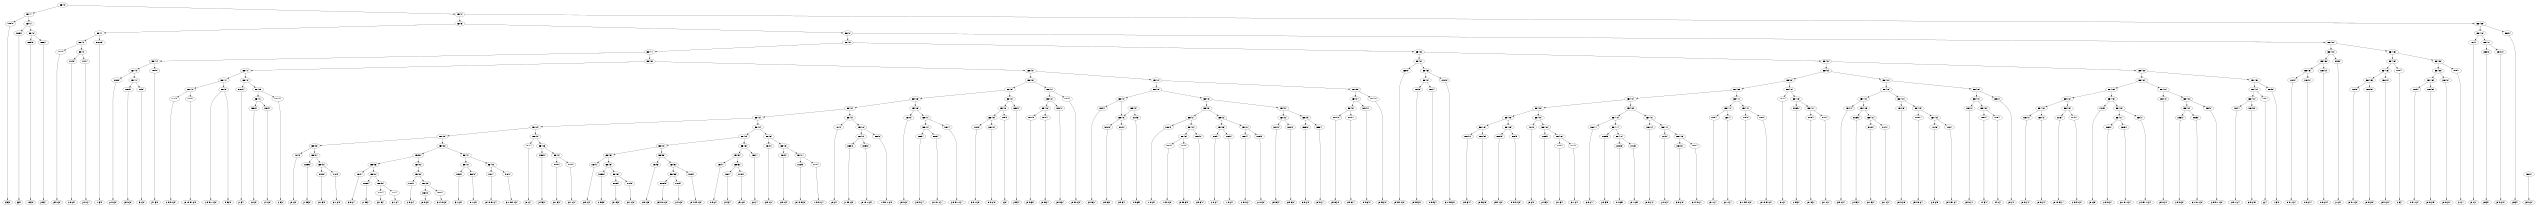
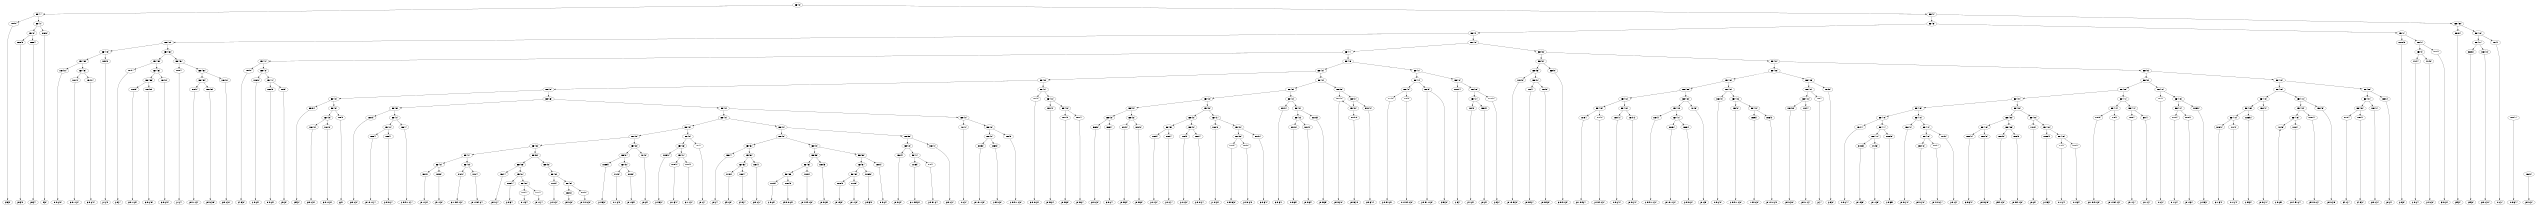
edge "L5511(76)" -> "L5511(78)": now "L5511(76)" -> "L5511(77)"
edge "L5511(92)" -> "L3822(11)": now "L5511(92)" -> "L3822(13)"
edge "L1467(5)" -> "[D  F  A](5)": reversed
